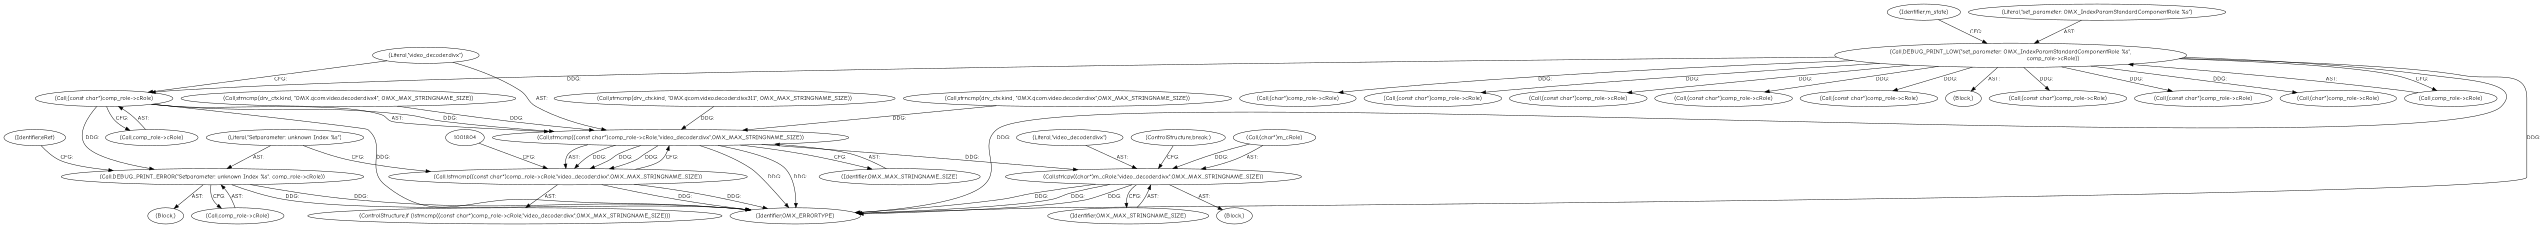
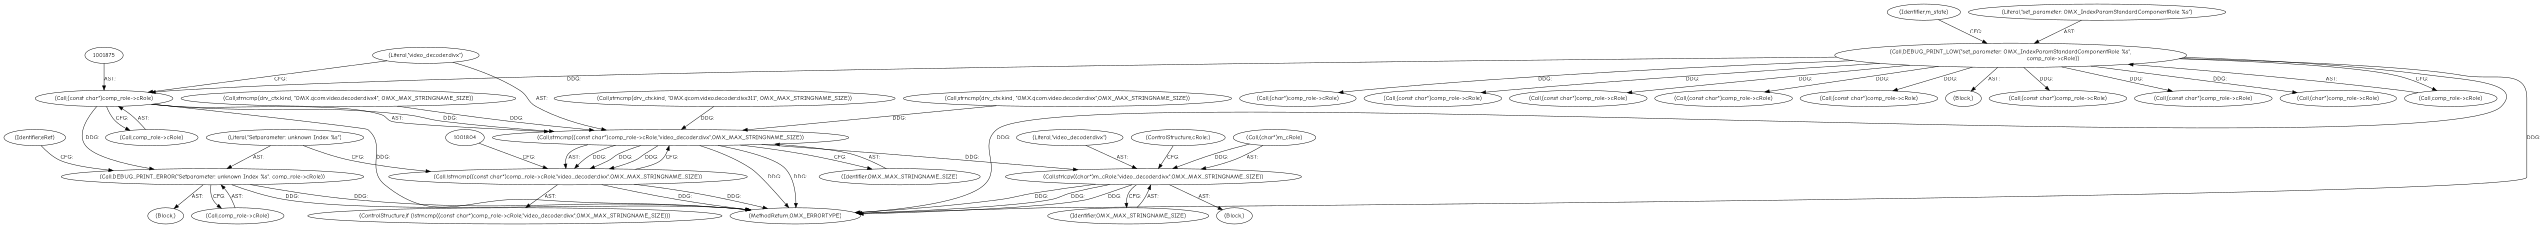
node "1001875": added
node "(ControlStructure,break;)": label "(ControlStructure,break;)" -> "(ControlStructure,cRole;)"
node "(Identifier,OMX_ERRORTYPE)": label "(Identifier,OMX_ERRORTYPE)" -> "(MethodReturn,OMX_ERRORTYPE)"
